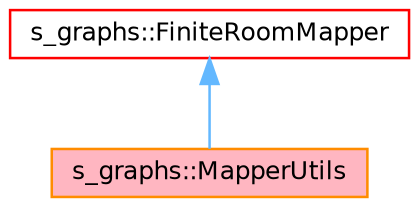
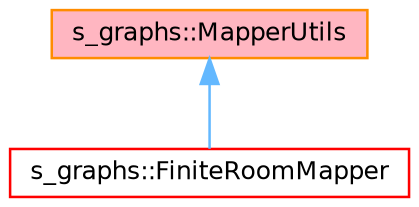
edge "s_graphs::MapperUtils" -> "s_graphs::FiniteRoomMapper": reversed
